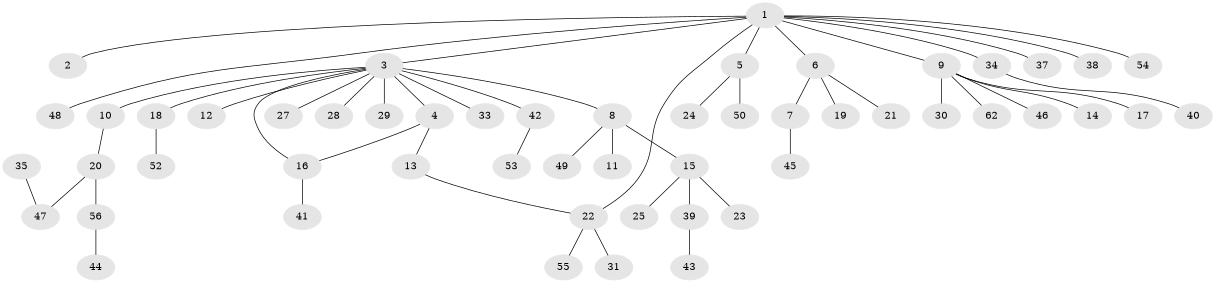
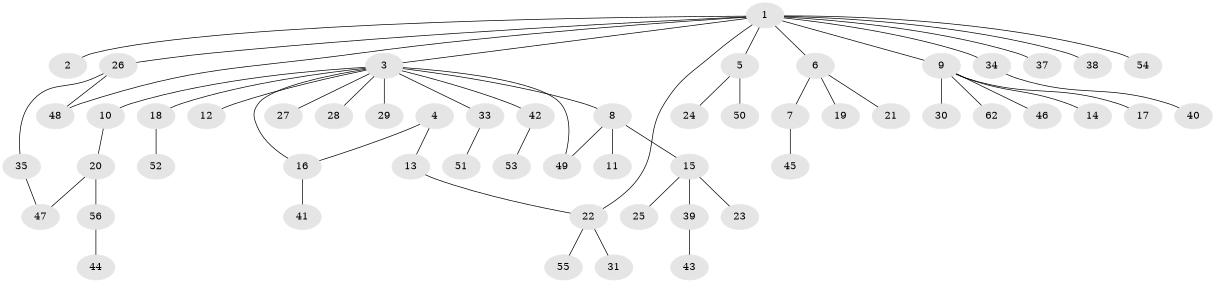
node "26": added
edge "3" -- "4": now "3" -- "49"
node "51": added
